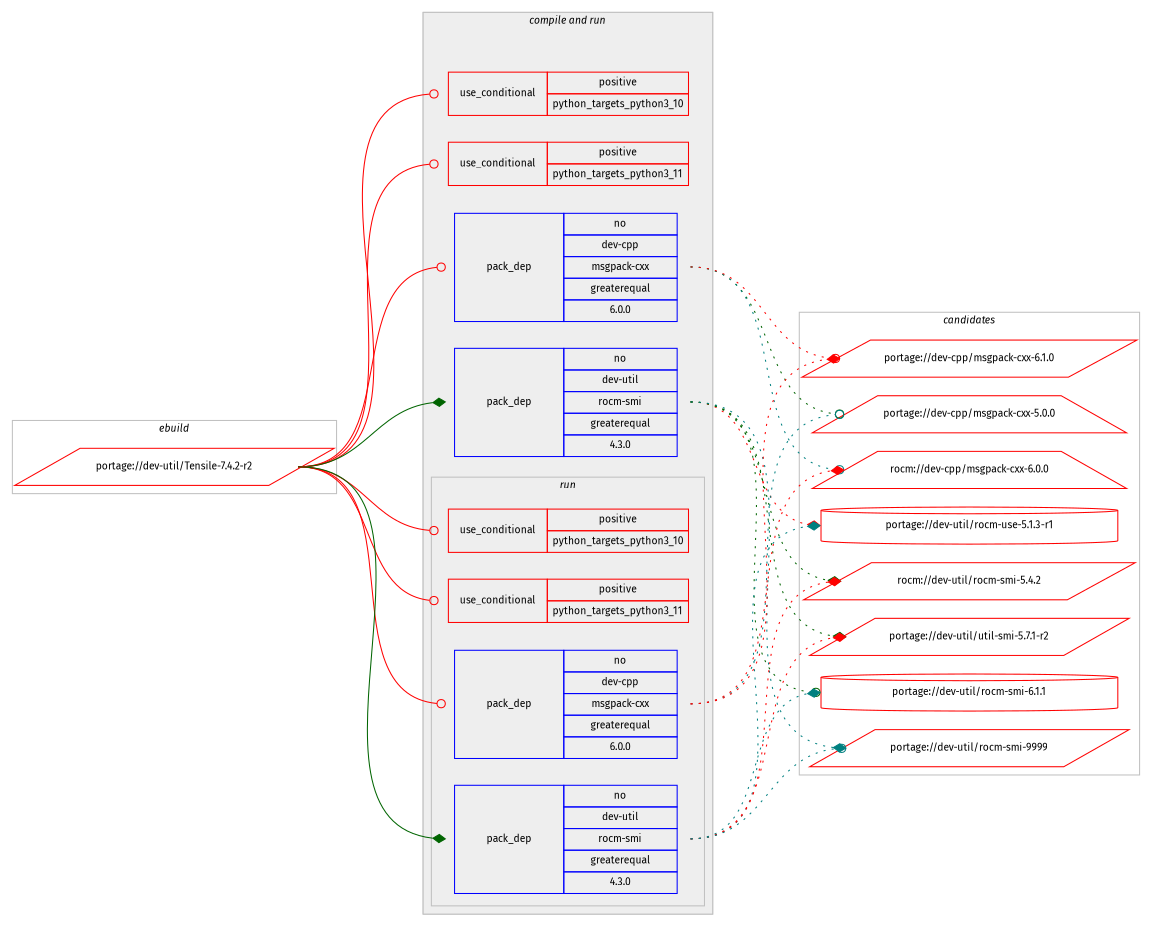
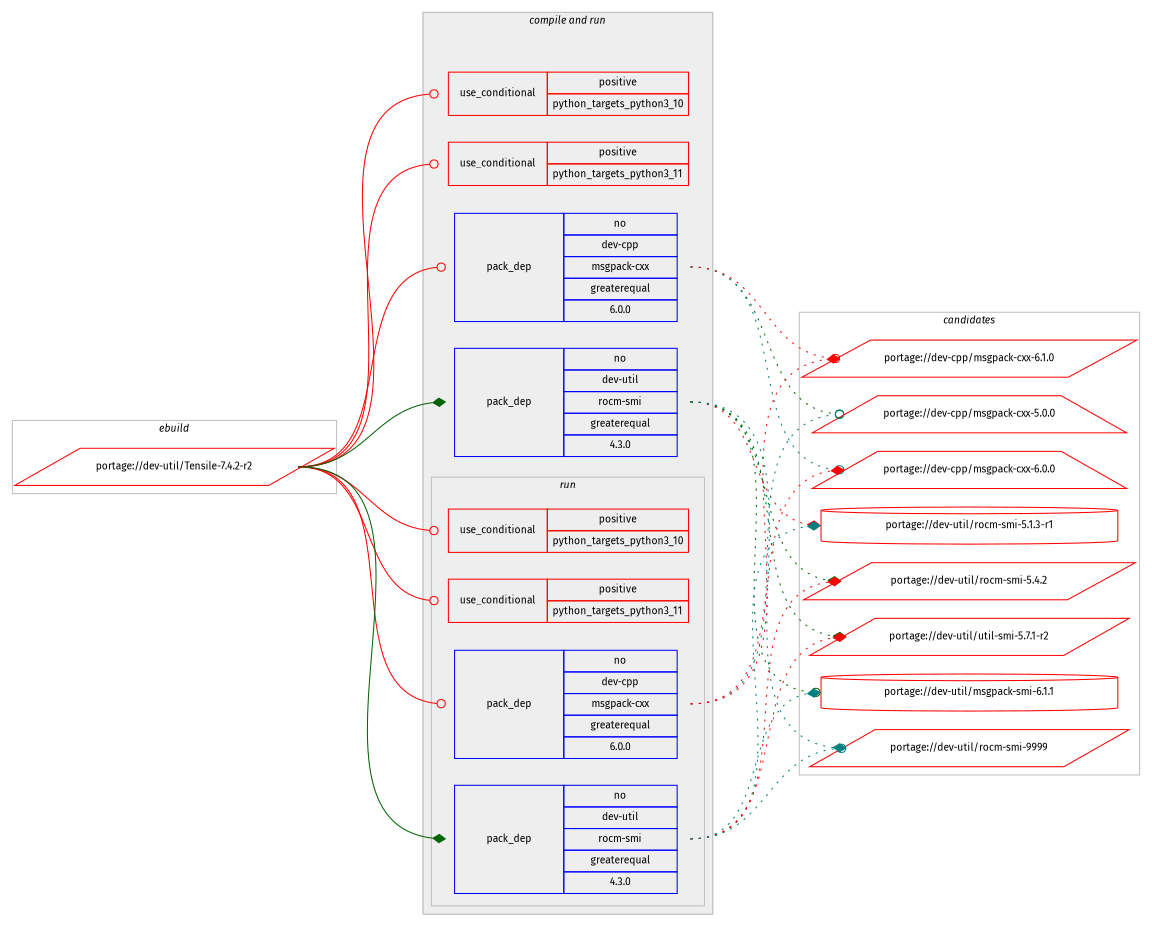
node "rocm://dev-cpp/msgpack-cxx-6.0.0": label "rocm://dev-cpp/msgpack-cxx-6.0.0" -> "portage://dev-cpp/msgpack-cxx-6.0.0"
node "portage://dev-util/rocm-use-5.1.3-r1": label "portage://dev-util/rocm-use-5.1.3-r1" -> "portage://dev-util/rocm-smi-5.1.3-r1"
node "rocm://dev-util/rocm-smi-5.4.2": label "rocm://dev-util/rocm-smi-5.4.2" -> "portage://dev-util/rocm-smi-5.4.2"
node "portage://dev-util/rocm-smi-6.1.1": label "portage://dev-util/rocm-smi-6.1.1" -> "portage://dev-util/msgpack-smi-6.1.1"
